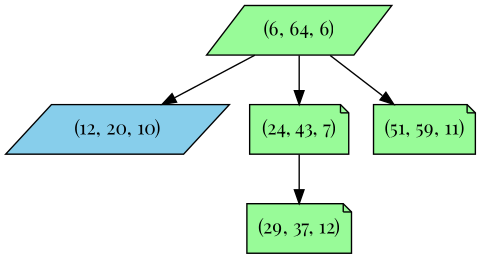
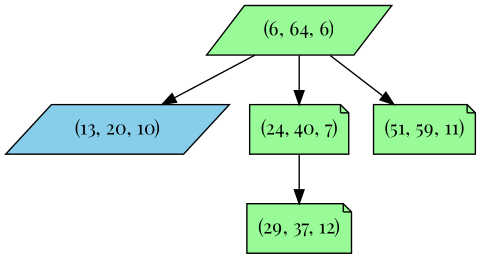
node "(12, 20, 10)": label "(12, 20, 10)" -> "(13, 20, 10)"
node "(24, 43, 7)": label "(24, 43, 7)" -> "(24, 40, 7)"
